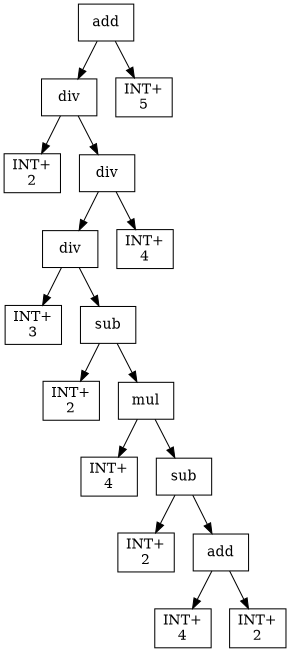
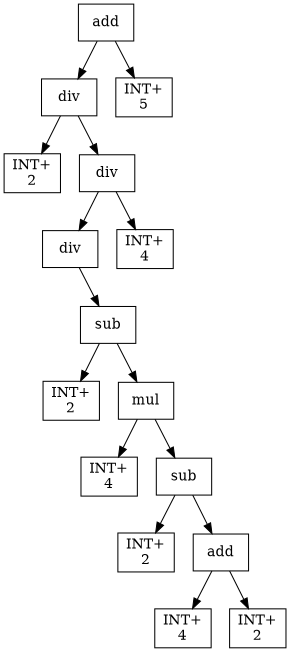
node "INT+ 3": removed
